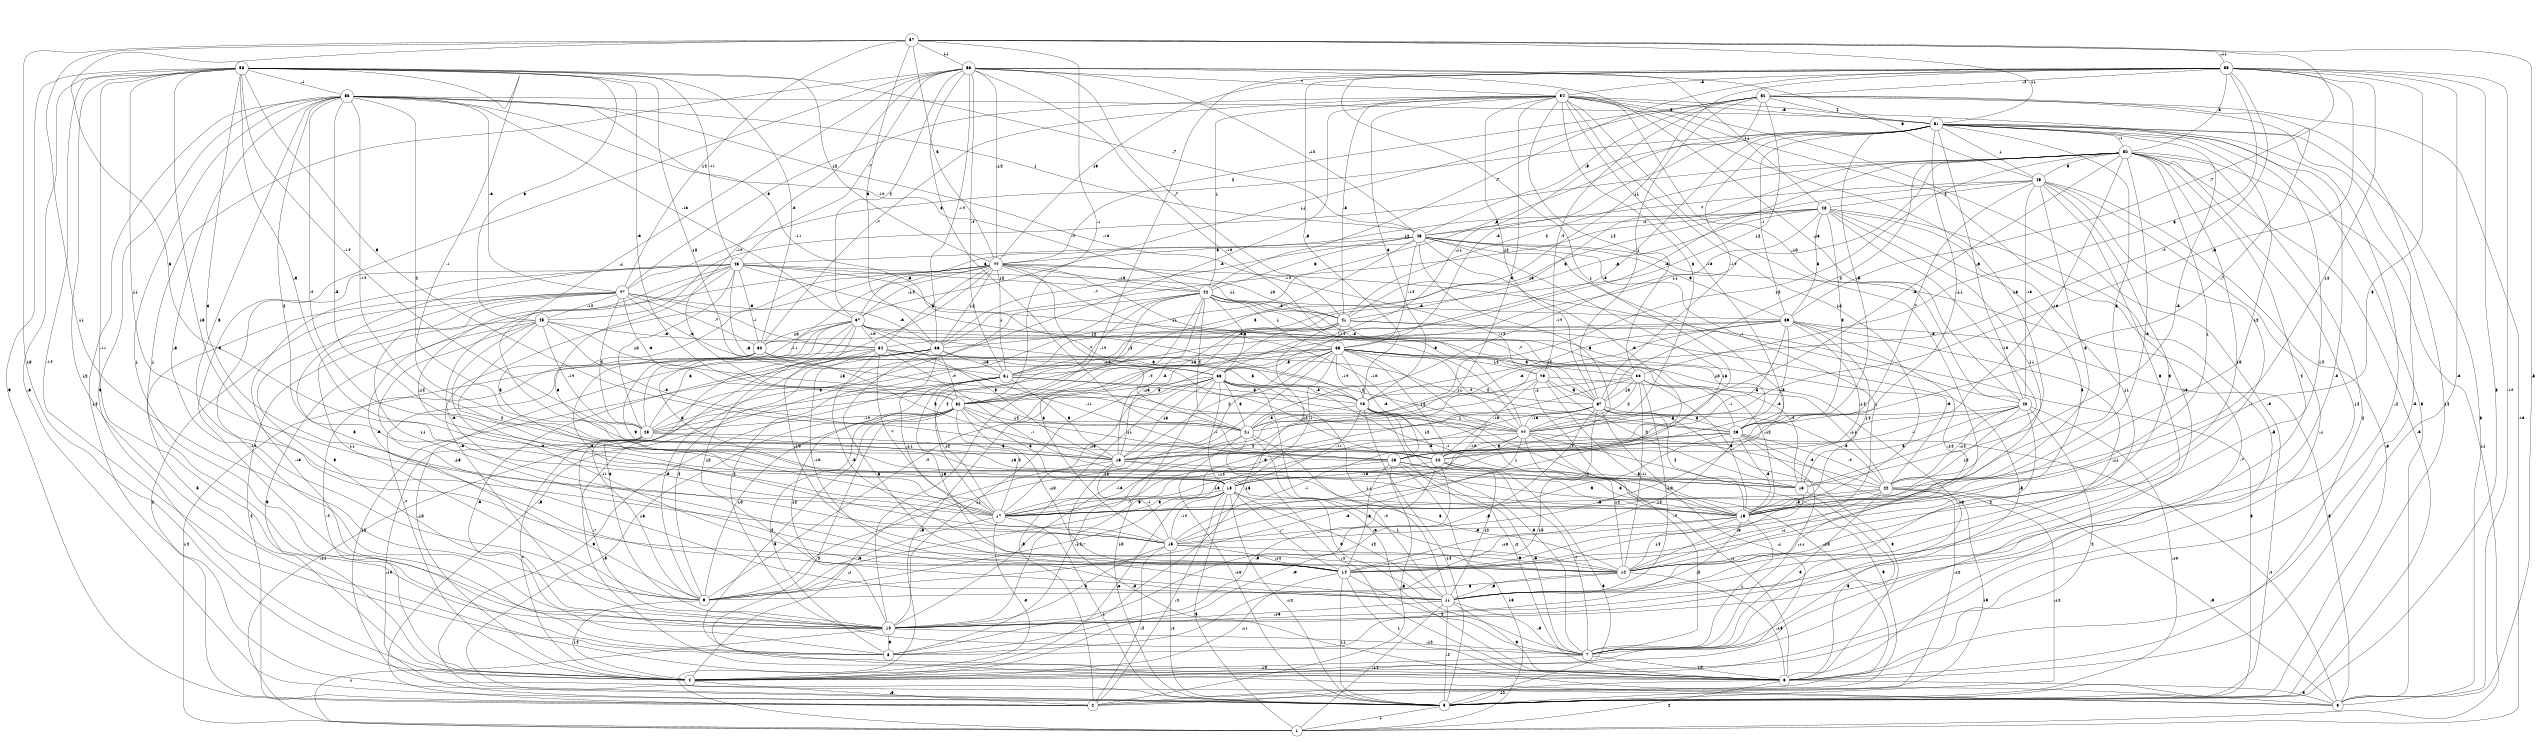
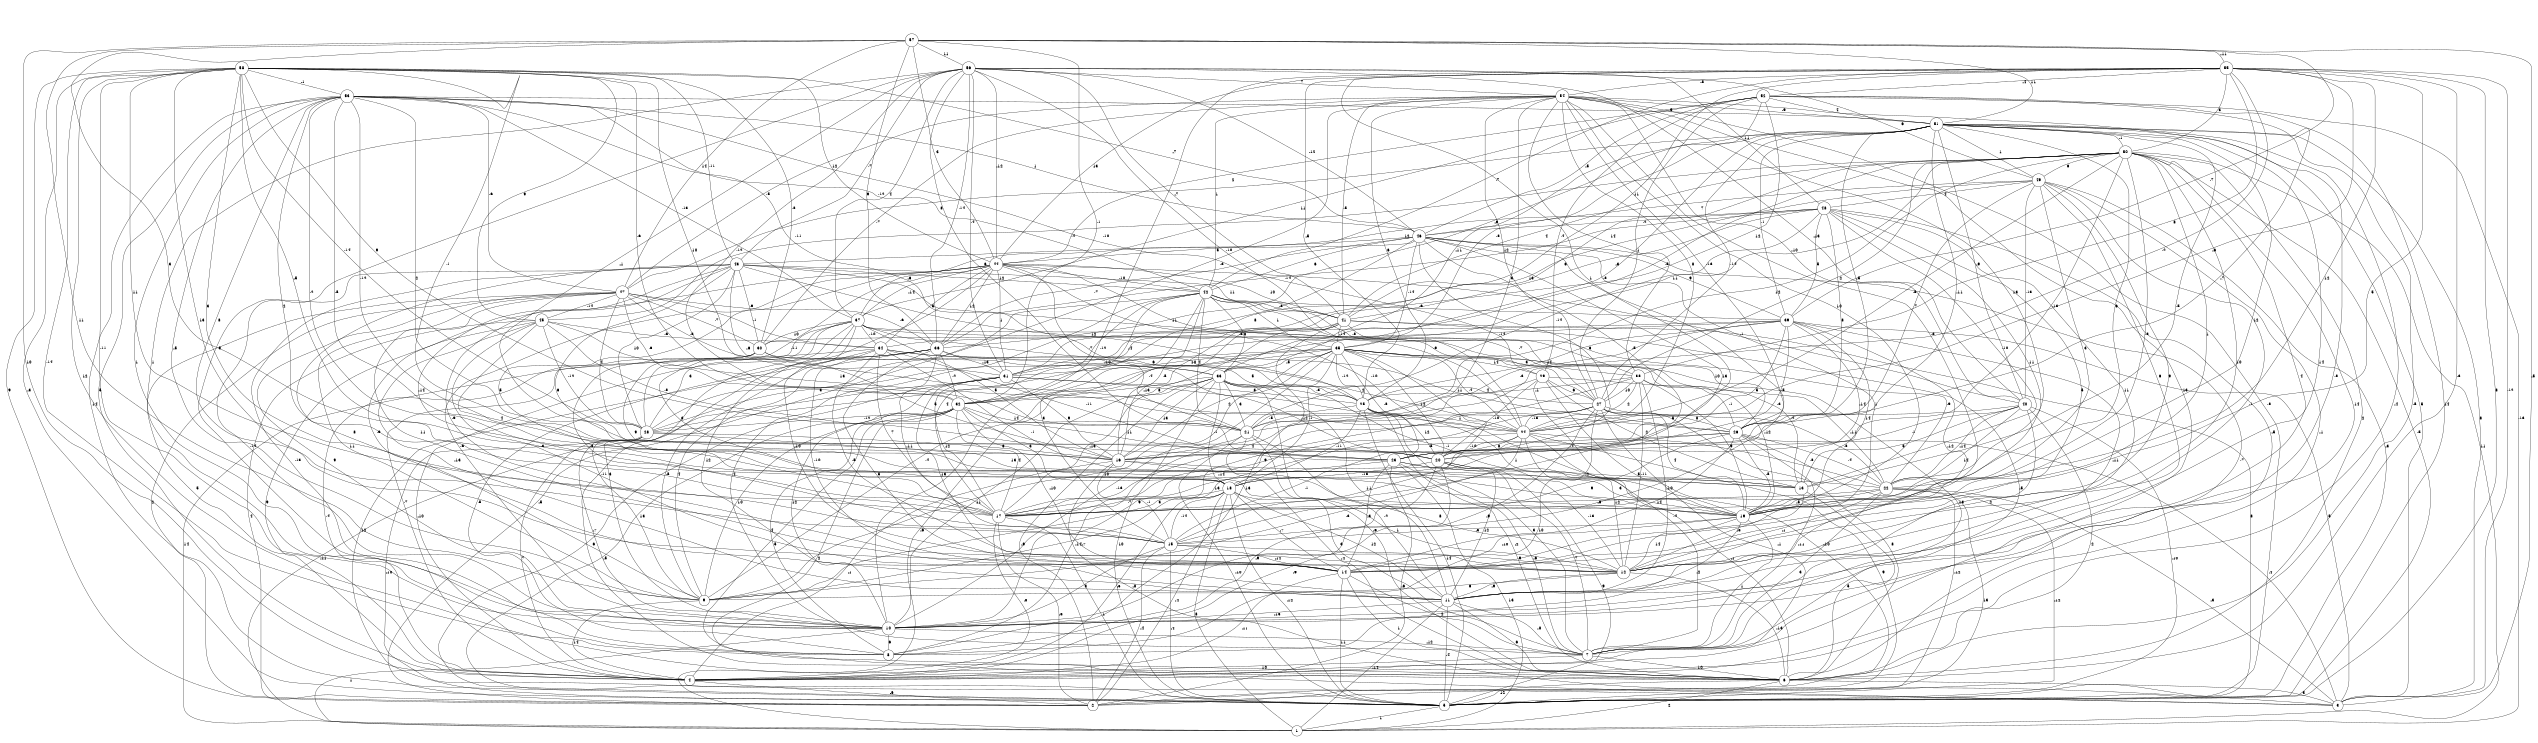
node "67": label "67" -> "27"
edge "20" -- "12": added, label "-13"
edge "17" -- "9": now "17" -- "2"
